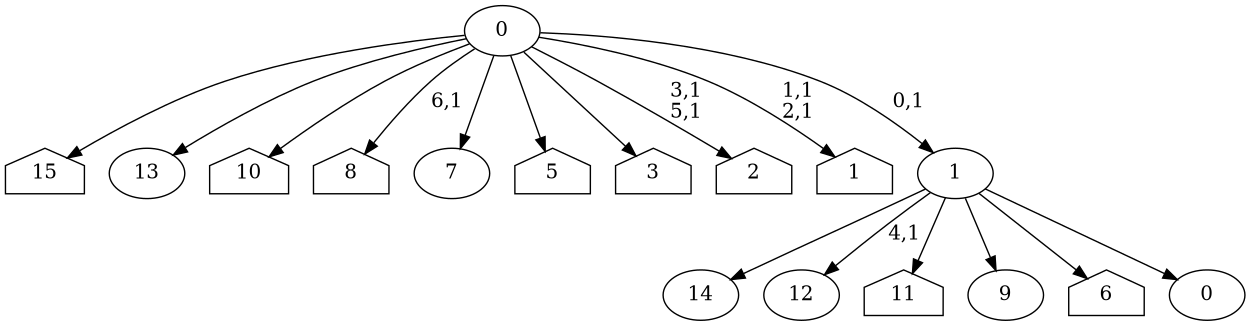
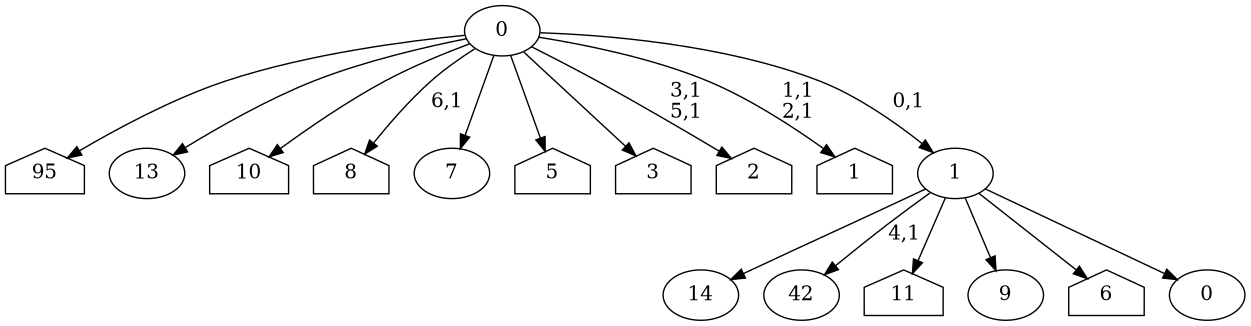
node "15": label "15" -> "95"
node "12": label "12" -> "42"
